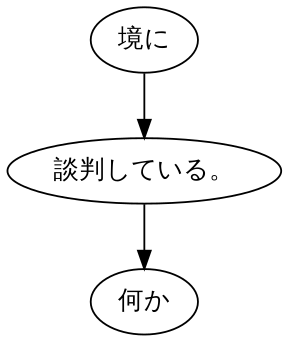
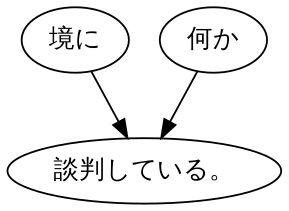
edge "談判している。" -> "何か": reversed
